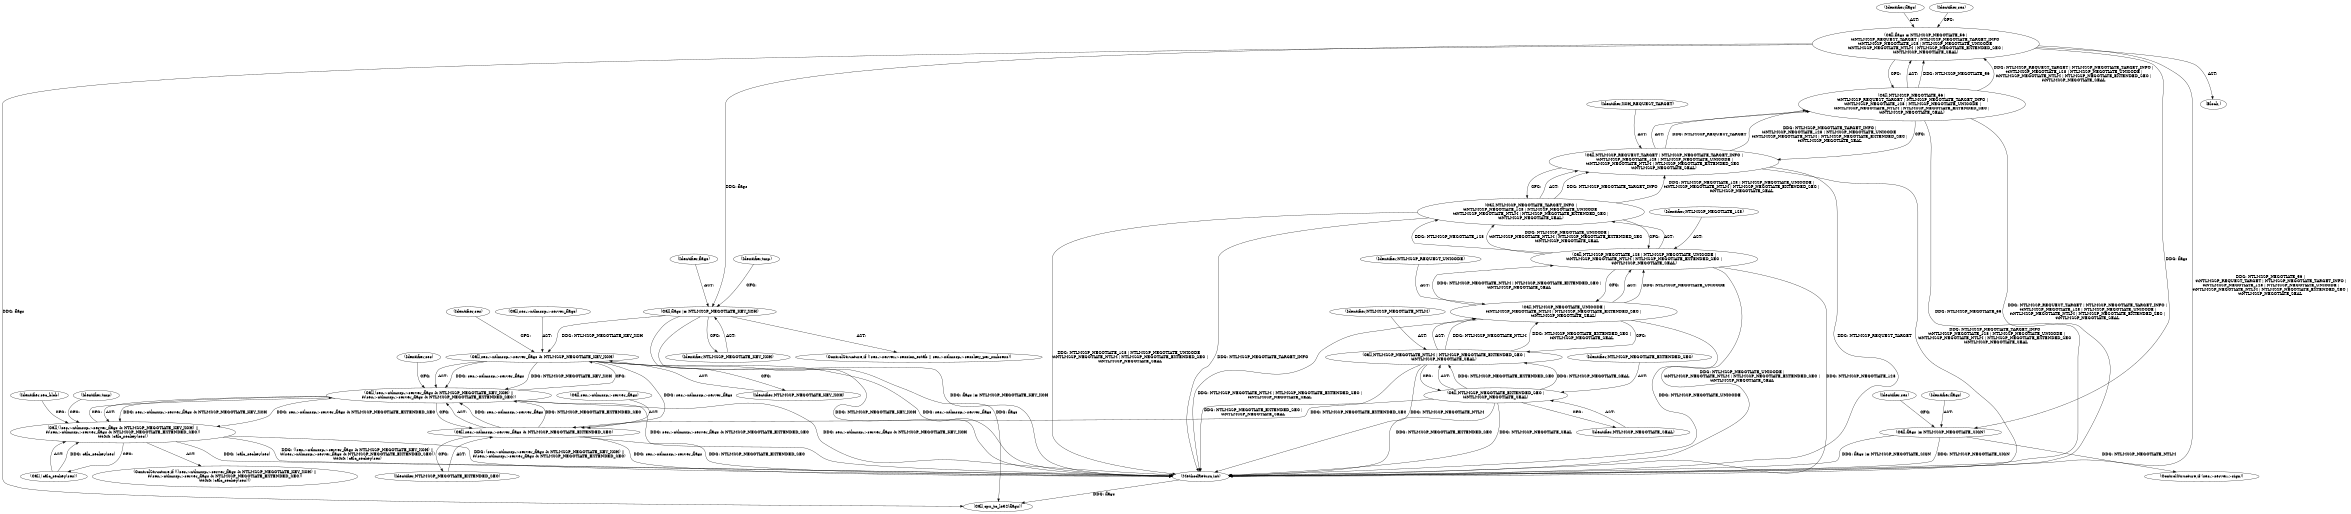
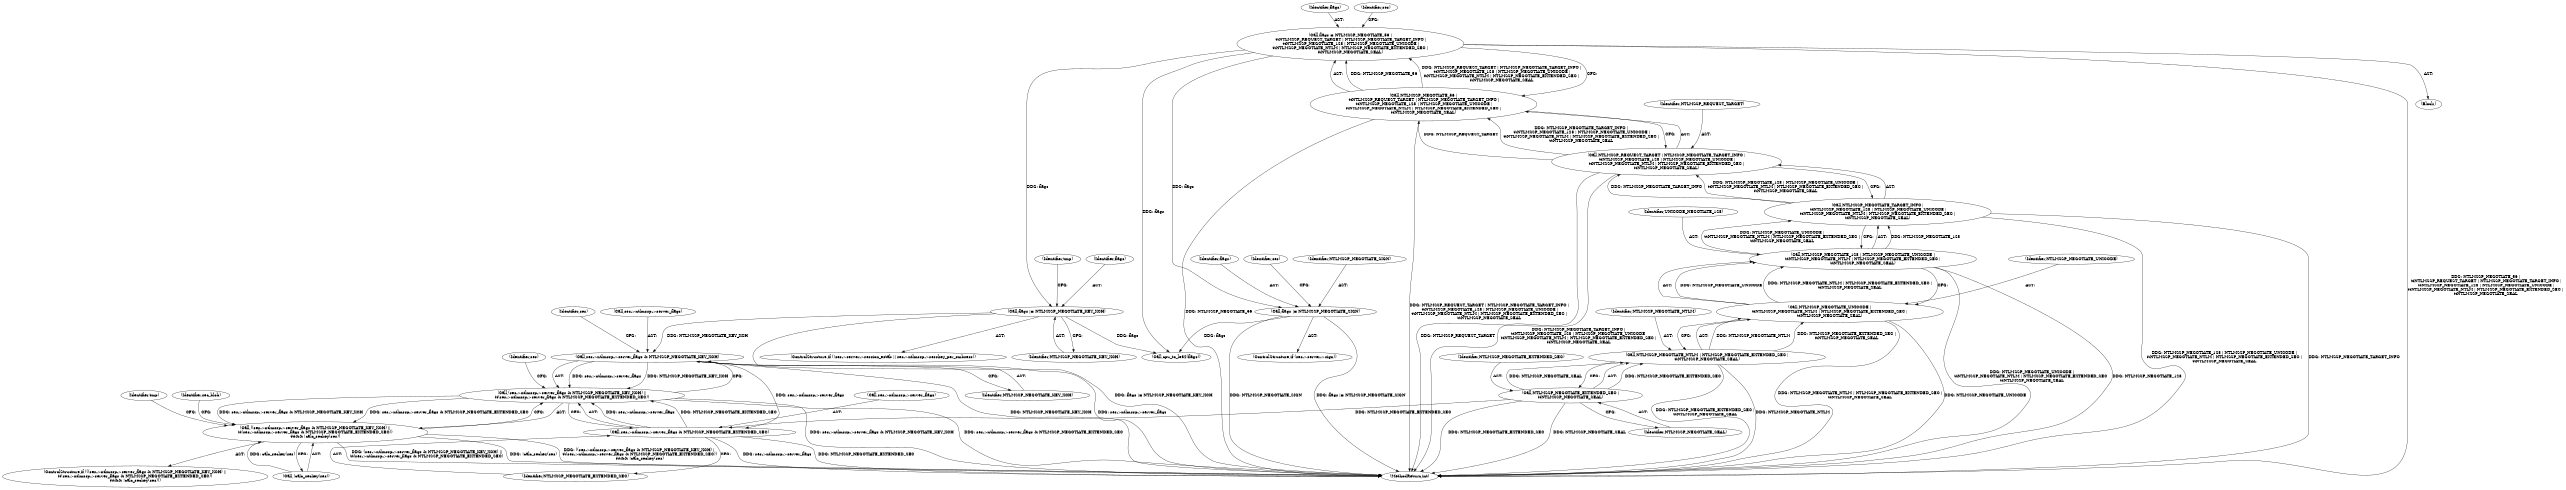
node "(Identifier,XCH_REQUEST_TARGET)": label "(Identifier,XCH_REQUEST_TARGET)" -> "(Identifier,NTLMSSP_REQUEST_TARGET)"
node "(Identifier,NTLMSSP_NEGOTIATE_128)": label "(Identifier,NTLMSSP_NEGOTIATE_128)" -> "(Identifier,UNICODE_NEGOTIATE_128)"
node "(Identifier,NTLMSSP_NEGOTIATE_SIGN)": added
node "(Identifier,NTLMSSP_REQUEST_UNICODE)": label "(Identifier,NTLMSSP_REQUEST_UNICODE)" -> "(Identifier,NTLMSSP_NEGOTIATE_UNICODE)"
edge "(Call,flags |= NTLMSSP_NEGOTIATE_SIGN)" -> "(ControlStructure,if (ses->server->sign))": label "DDG: NTLMSSP_NEGOTIATE_NTLM" -> "AST: "
edge "(MethodReturn,int)" -> "(Call,cpu_to_le32(flags))": now "(Call,flags |= NTLMSSP_NEGOTIATE_SIGN)" -> "(Call,cpu_to_le32(flags))"
